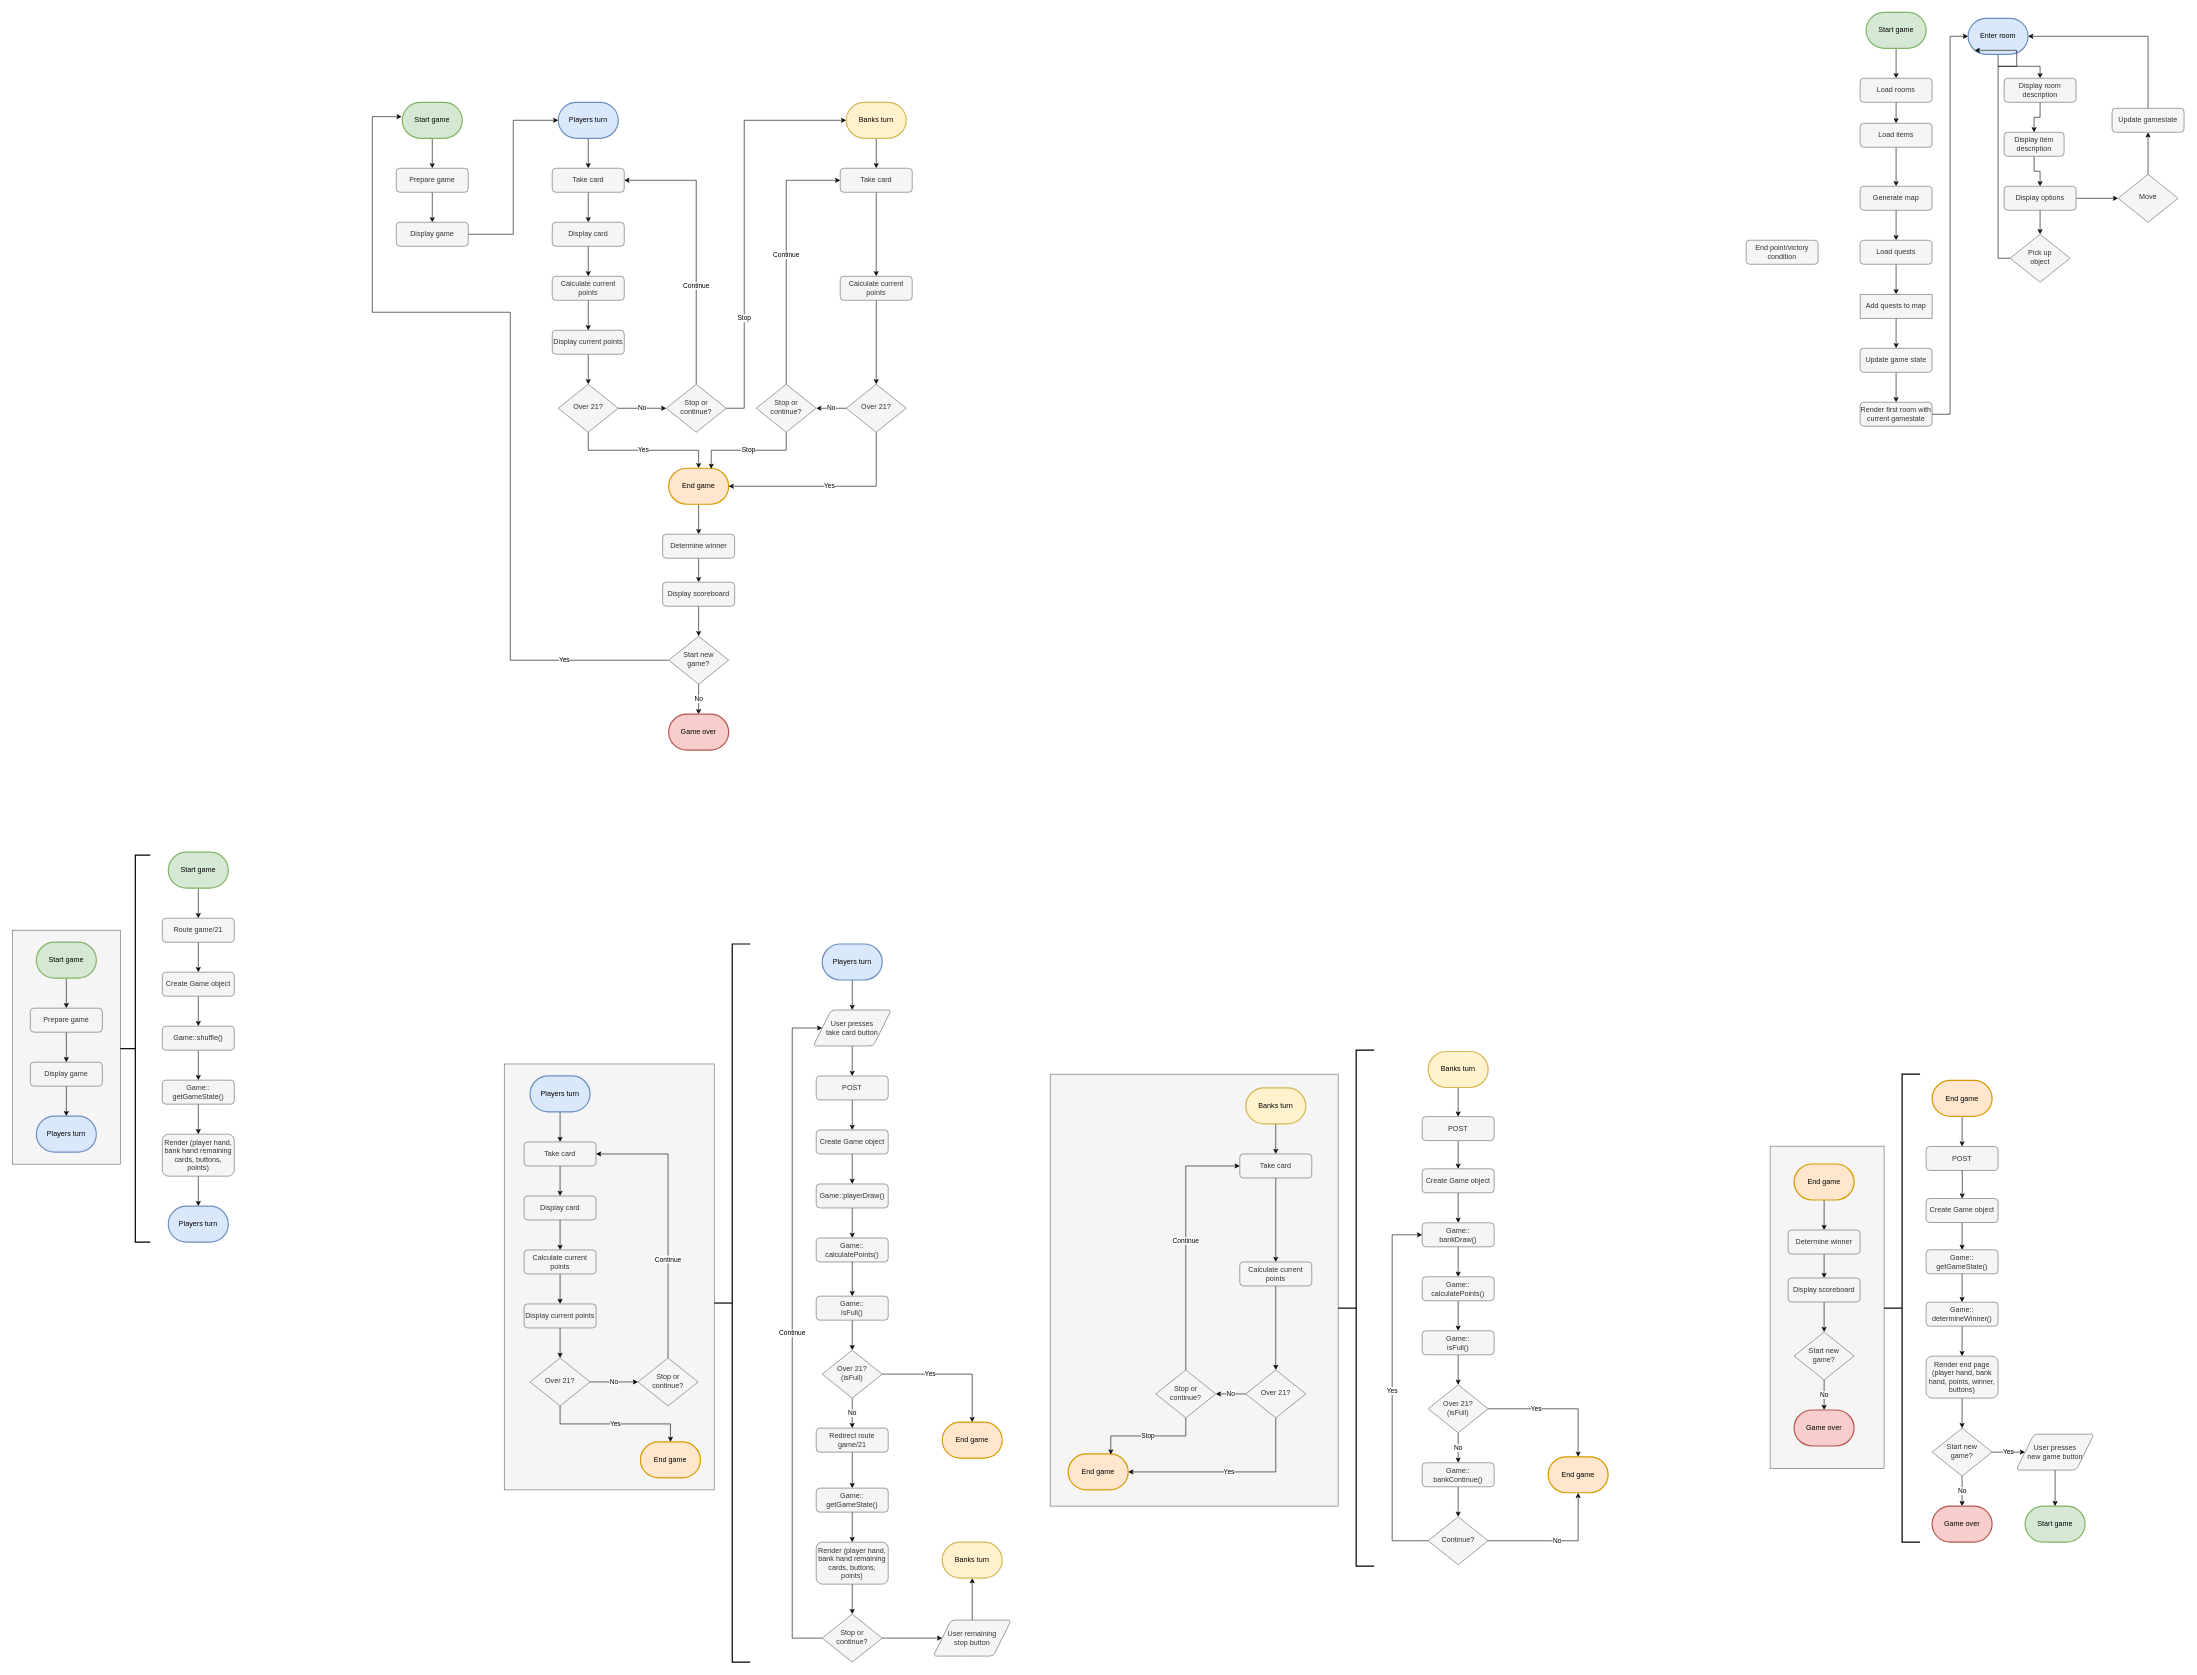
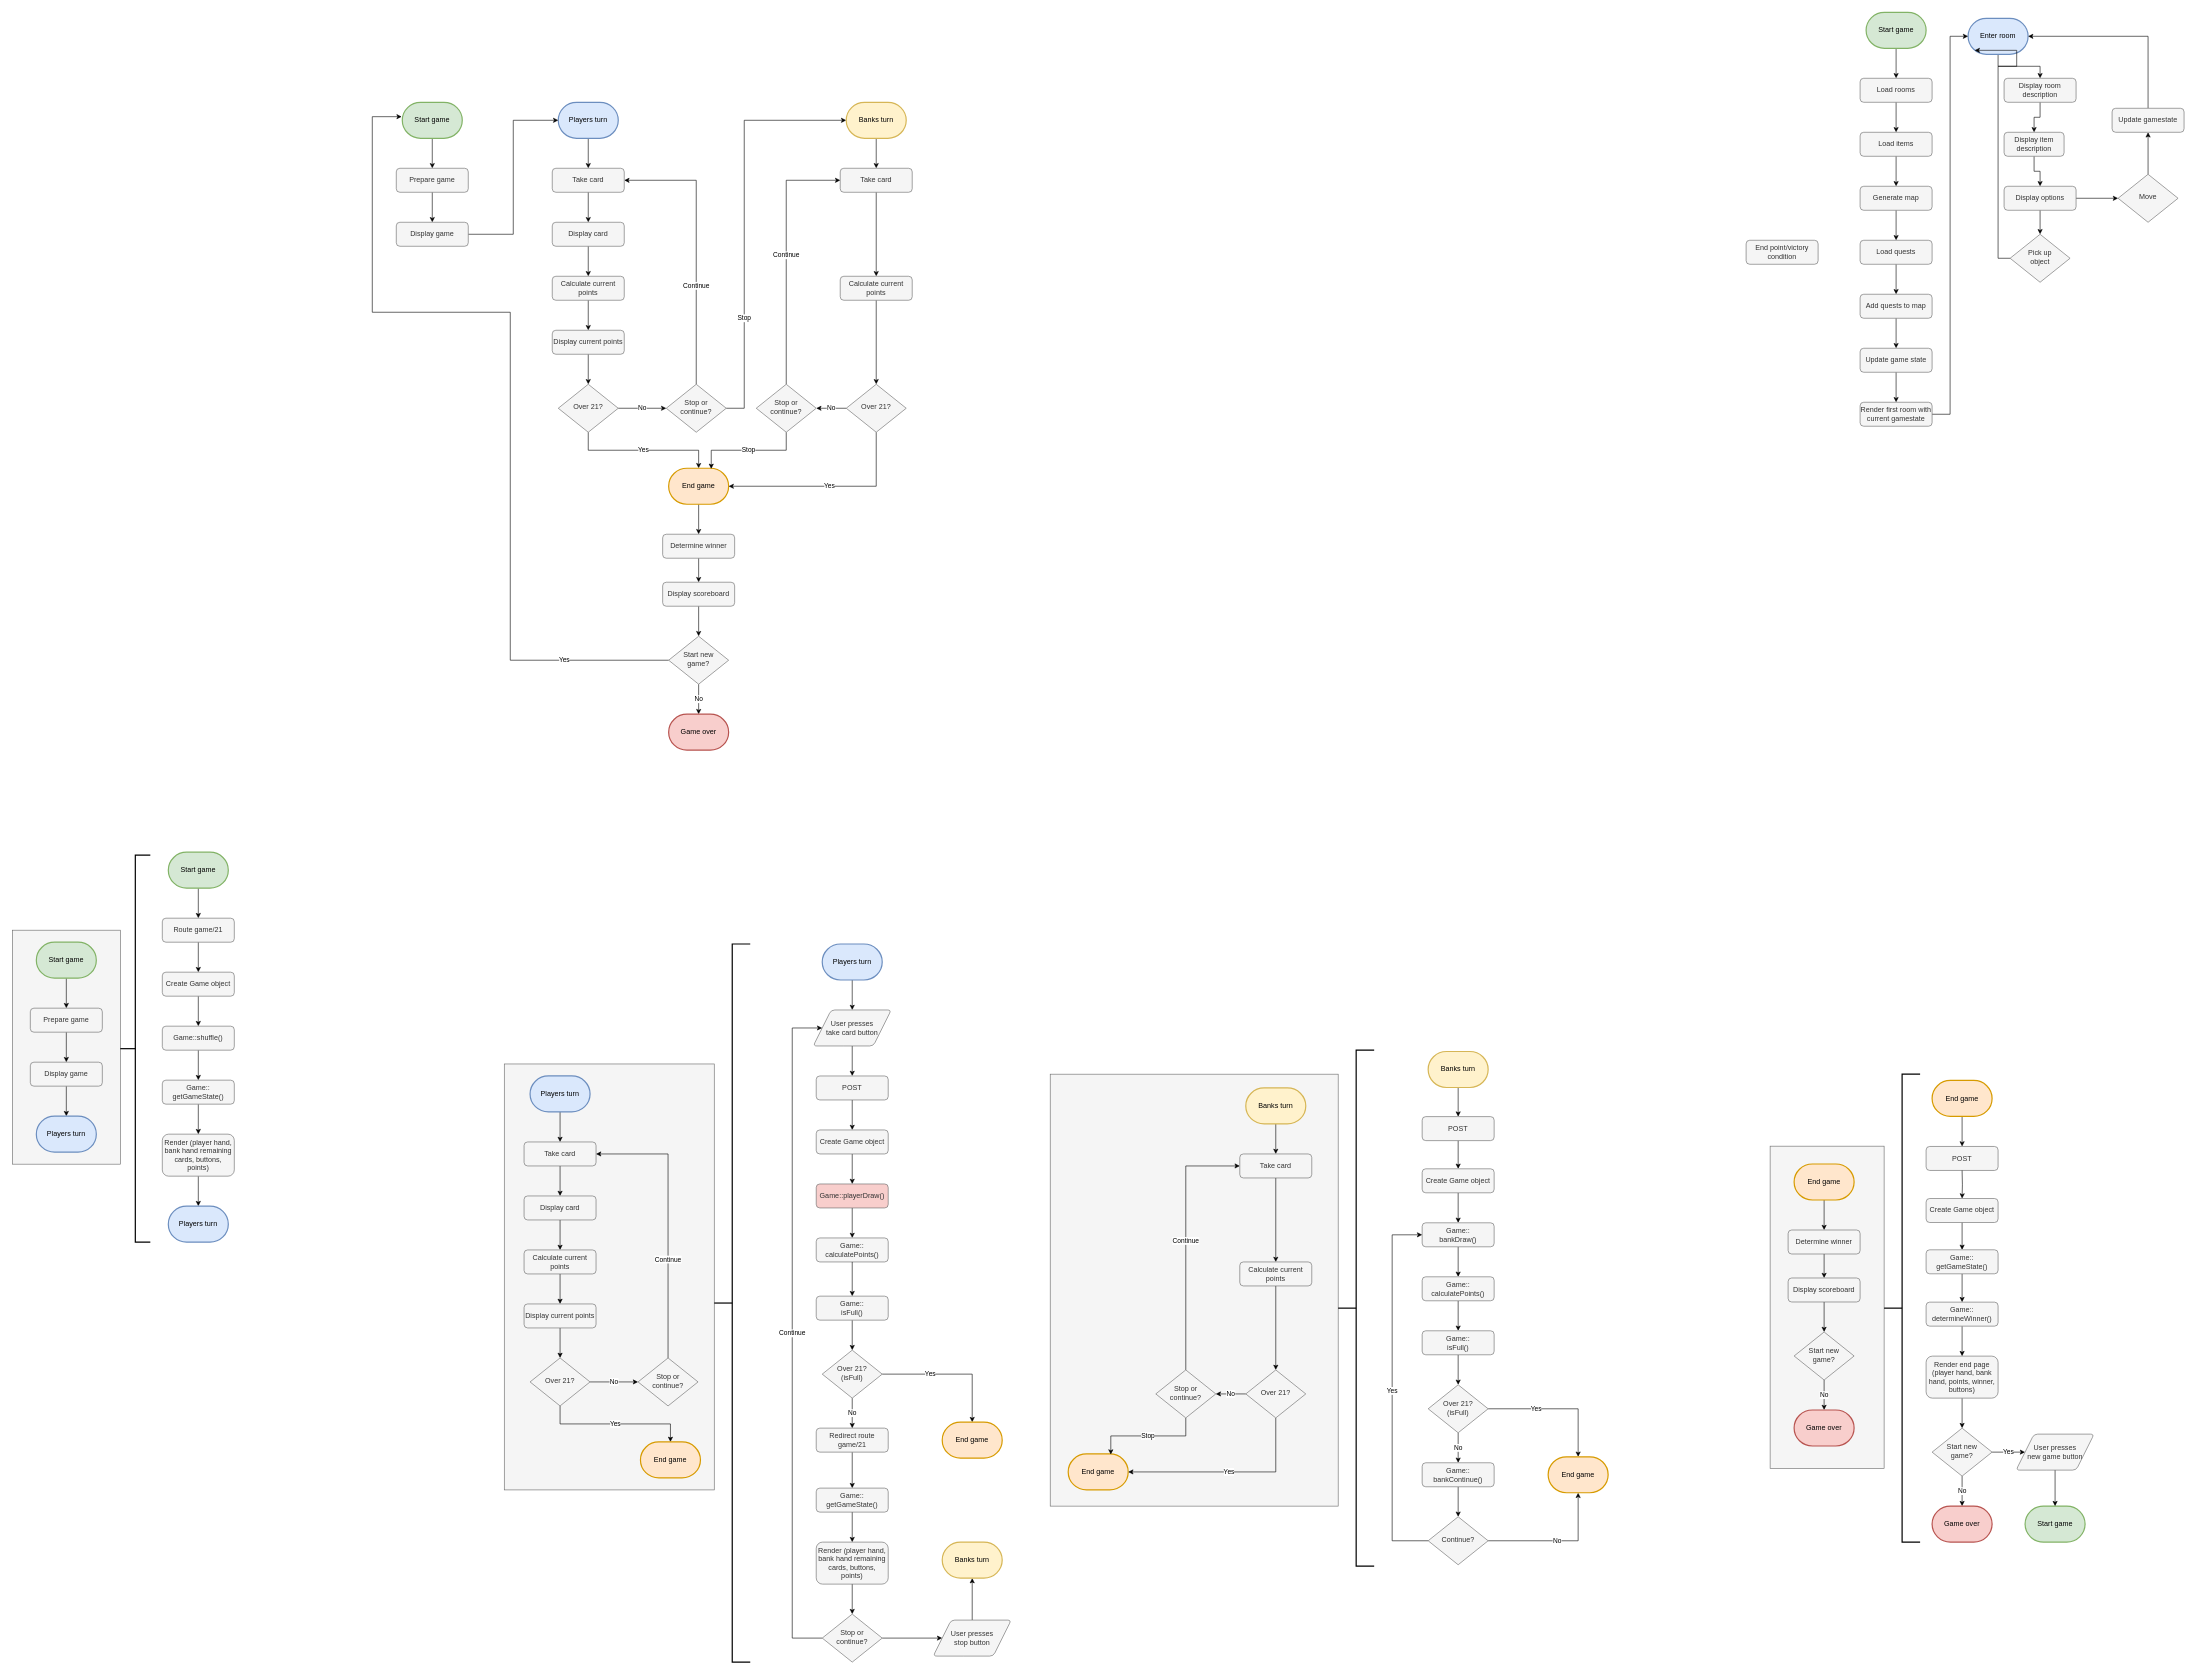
node "Load items": moved (1896, 135) -> (1896, 144)
node "Add quests to map": shape rectangle -> rounded rectangle
node "Game::playerDraw()": fillcolor #f5f5f5 -> #f8cecc
node "User remaining stop button": label "User remaining stop button" -> "User presses stop button"
